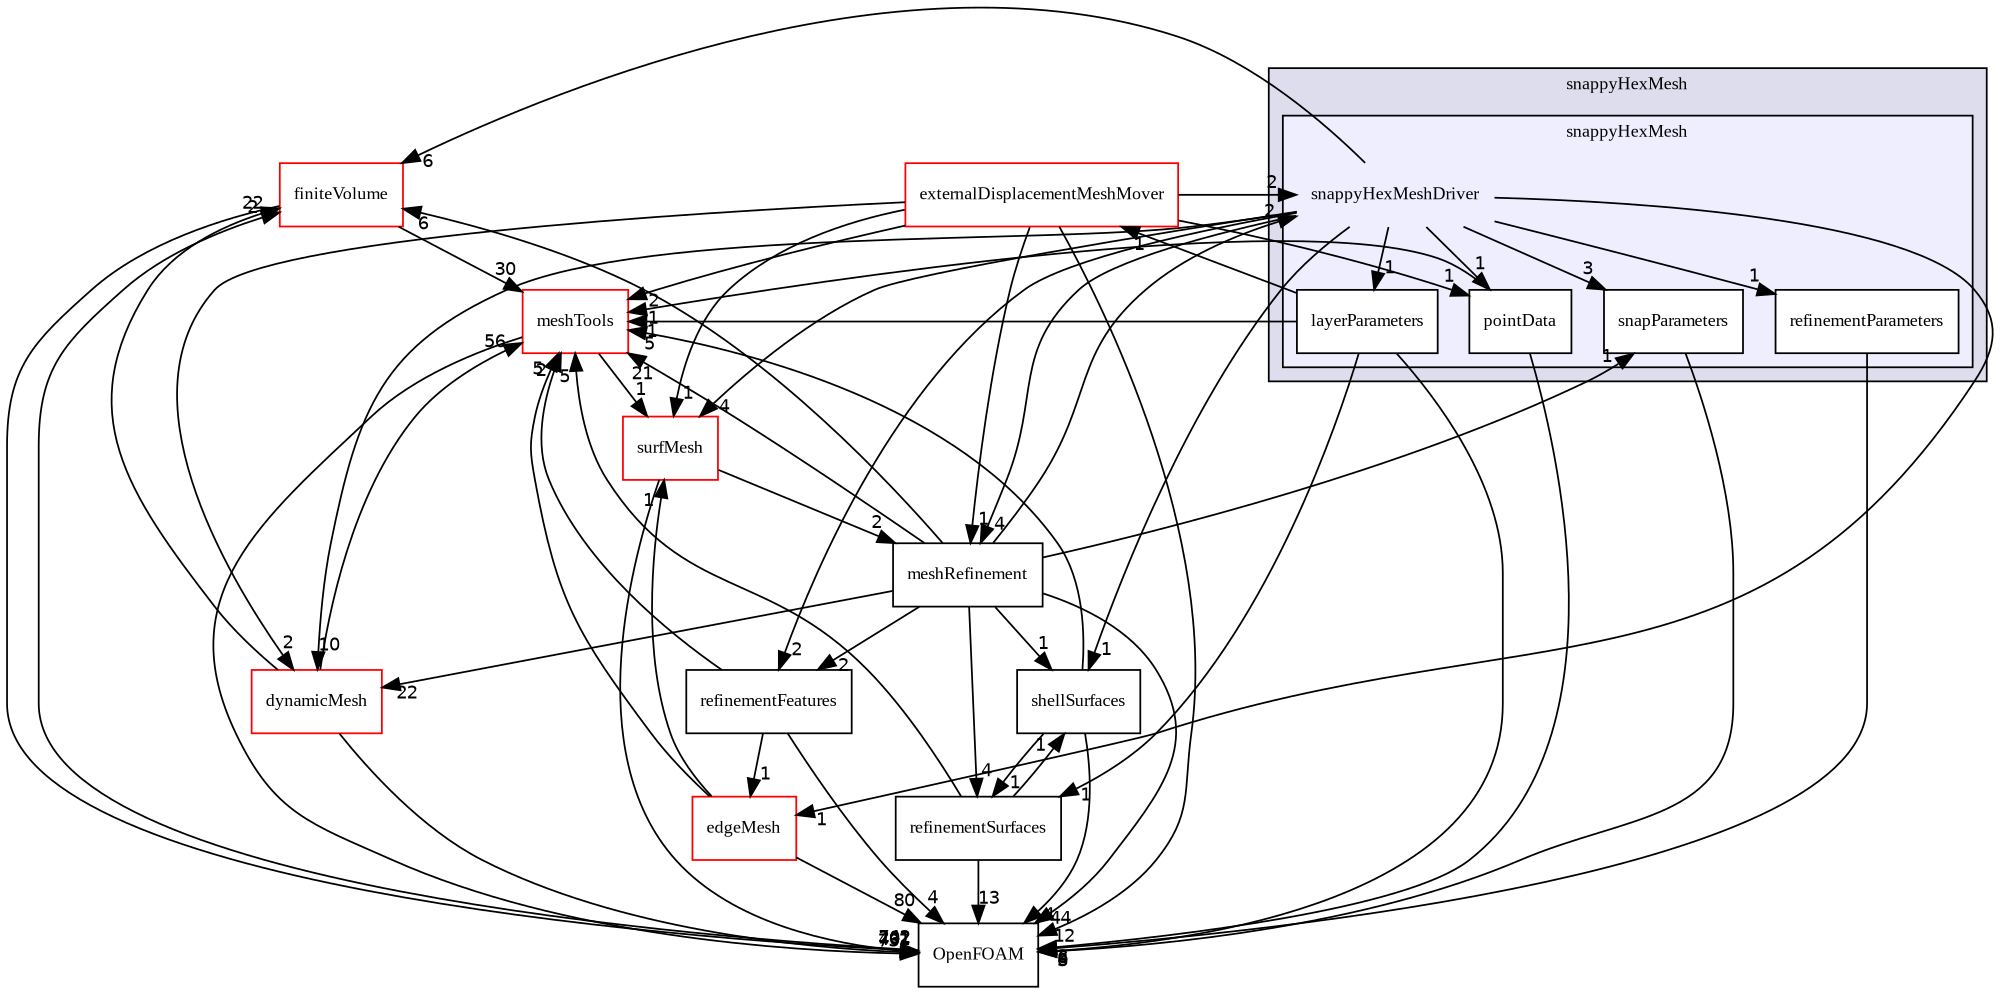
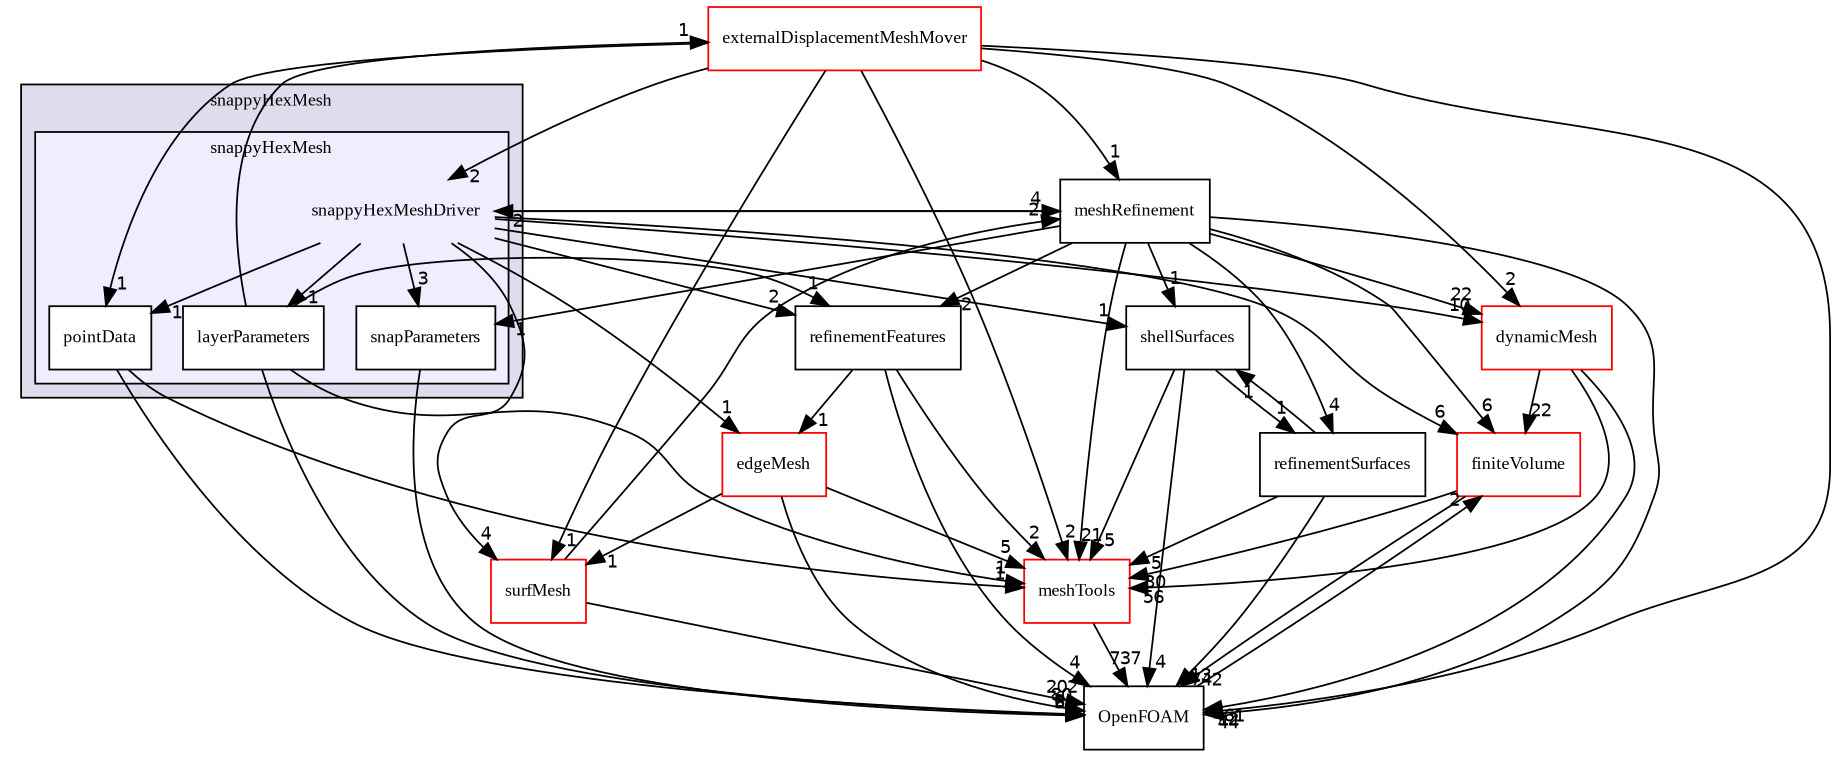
node "refinementParameters": removed
edge "meshTools" -> "surfMesh": removed
edge "layerParameters" -> "refinementSurfaces": now "layerParameters" -> "refinementFeatures"
